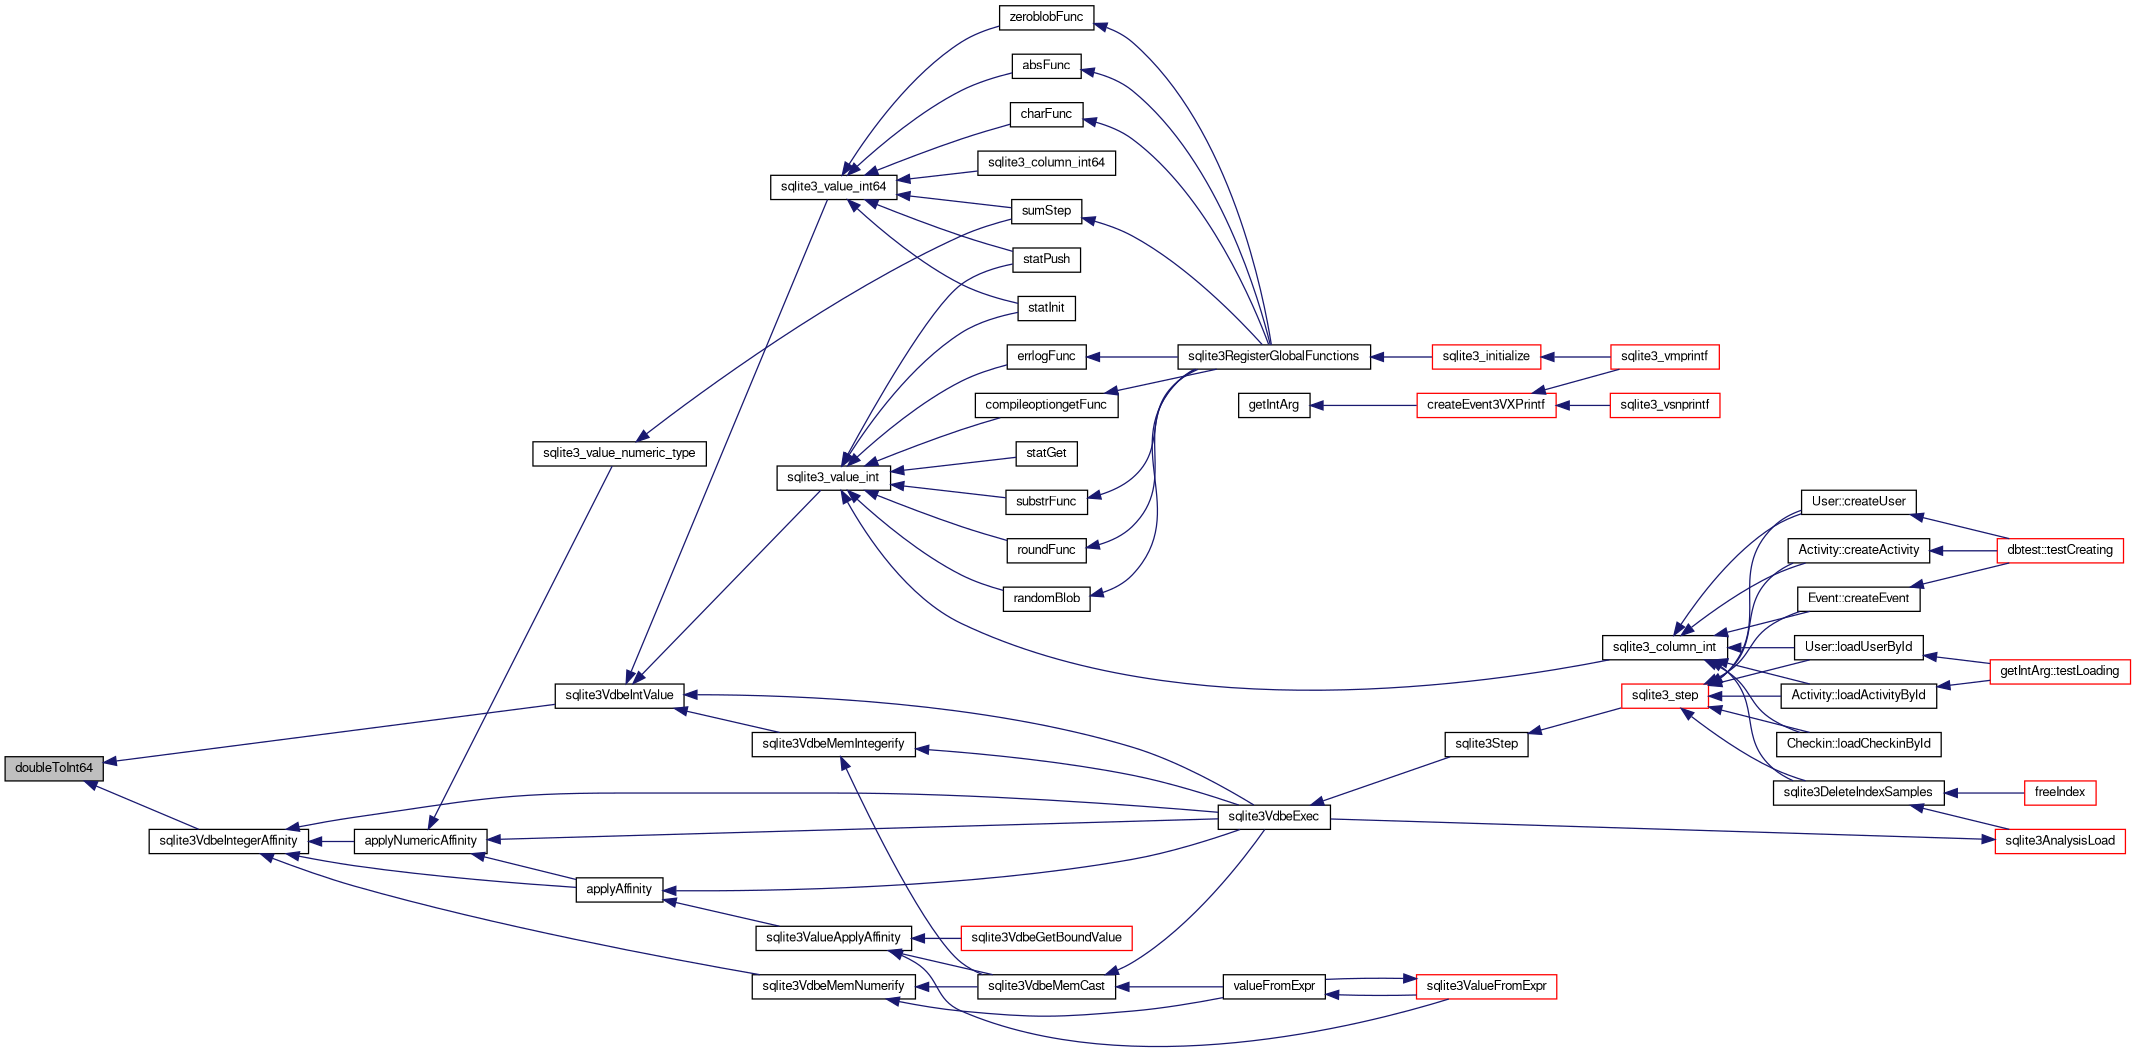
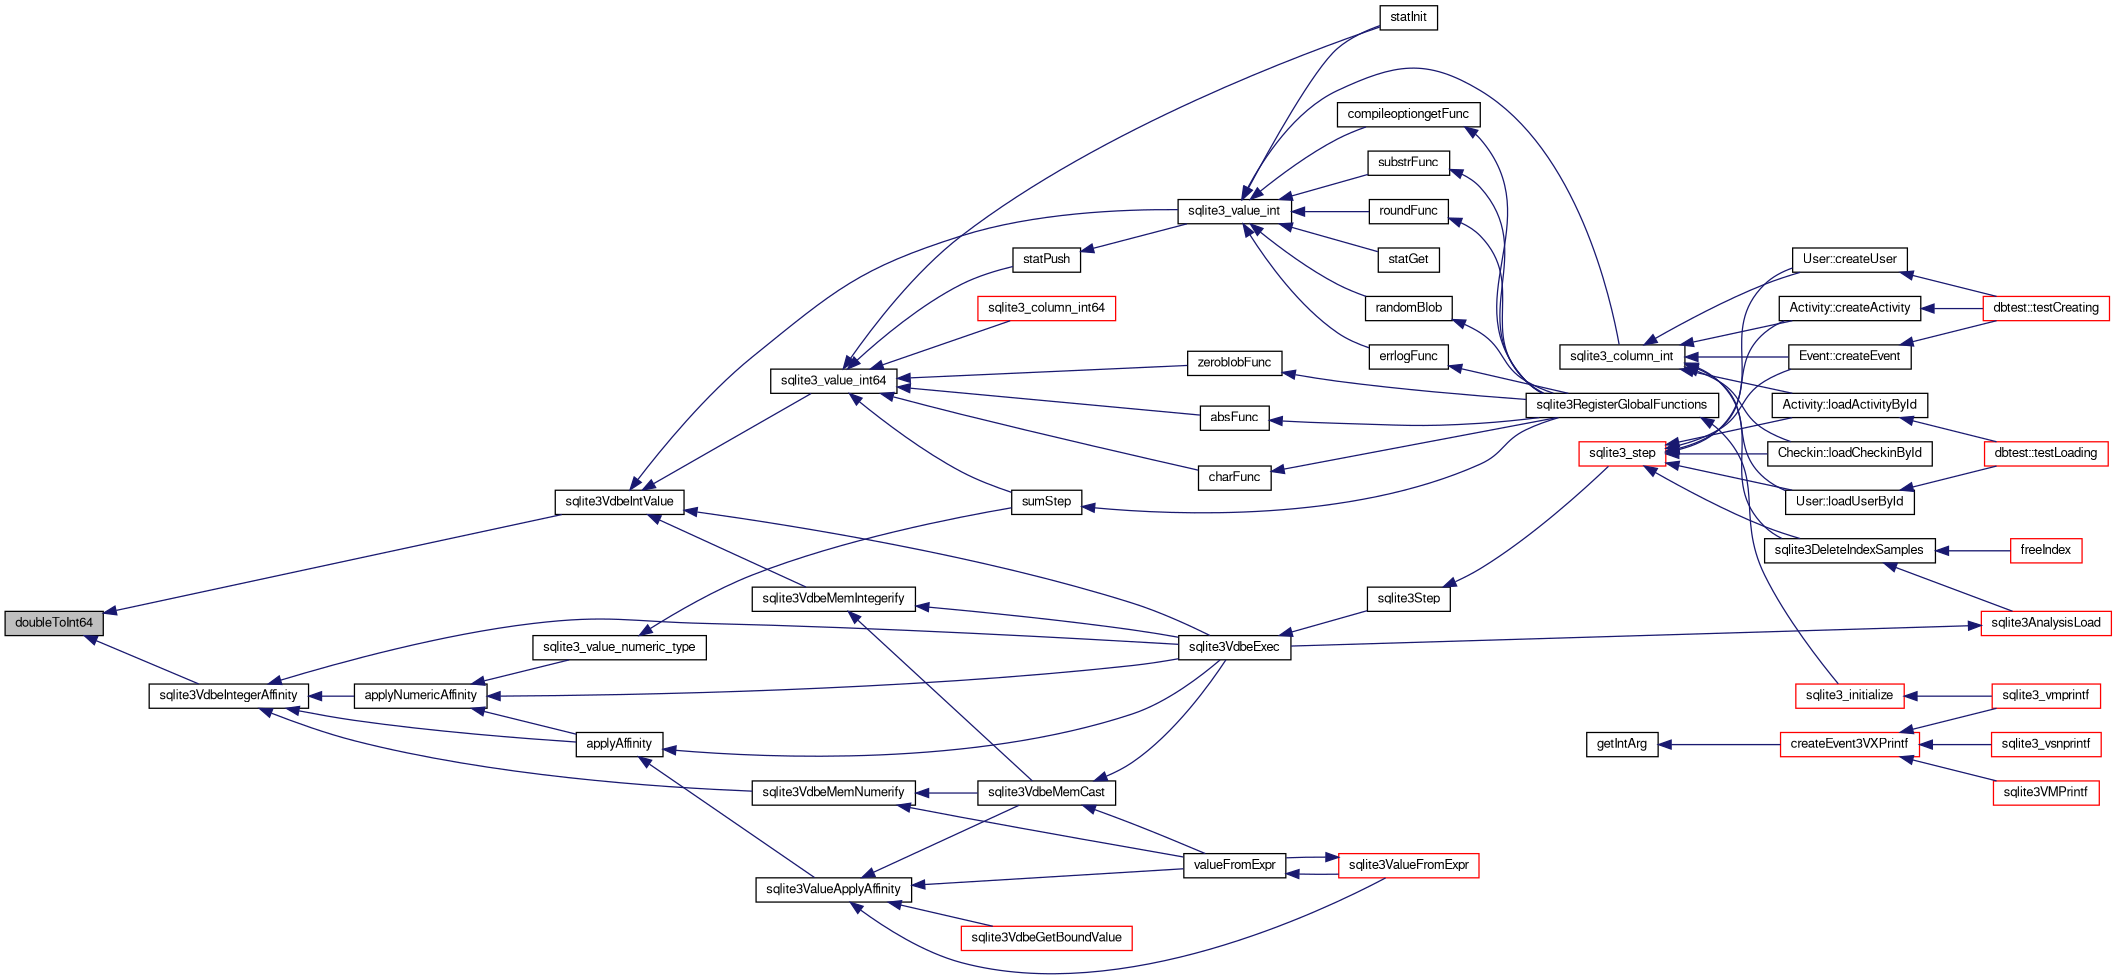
node "sqlite3_column_int64": color black -> red
edge "statPush" -> "sqlite3_value_int": reversed
node "getIntArg::testLoading": label "getIntArg::testLoading" -> "dbtest::testLoading"
node "sqlite3VMPrintf": added
edge "valueFromExpr" -> "sqlite3ValueApplyAffinity": added
